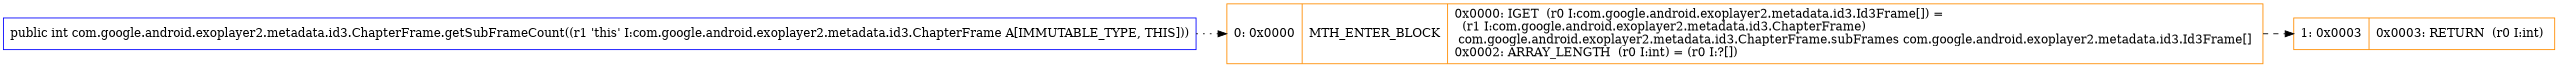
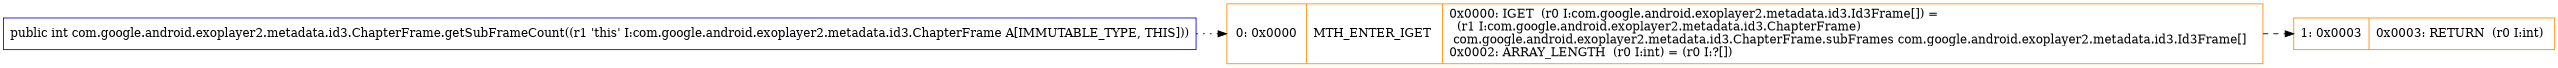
node "0: 0x0000": text "MTH_ENTER_BLOCK" -> "MTH_ENTER_IGET"
